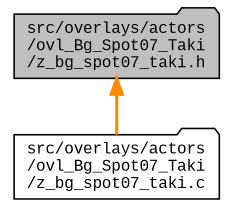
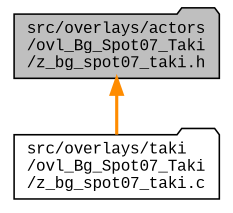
node "src/overlays/actors /ovl_Bg_Spot07_Taki /z_bg_spot07_taki.c": label "src/overlays/actors /ovl_Bg_Spot07_Taki /z_bg_spot07_taki.c" -> "src/overlays/taki /ovl_Bg_Spot07_Taki /z_bg_spot07_taki.c"
